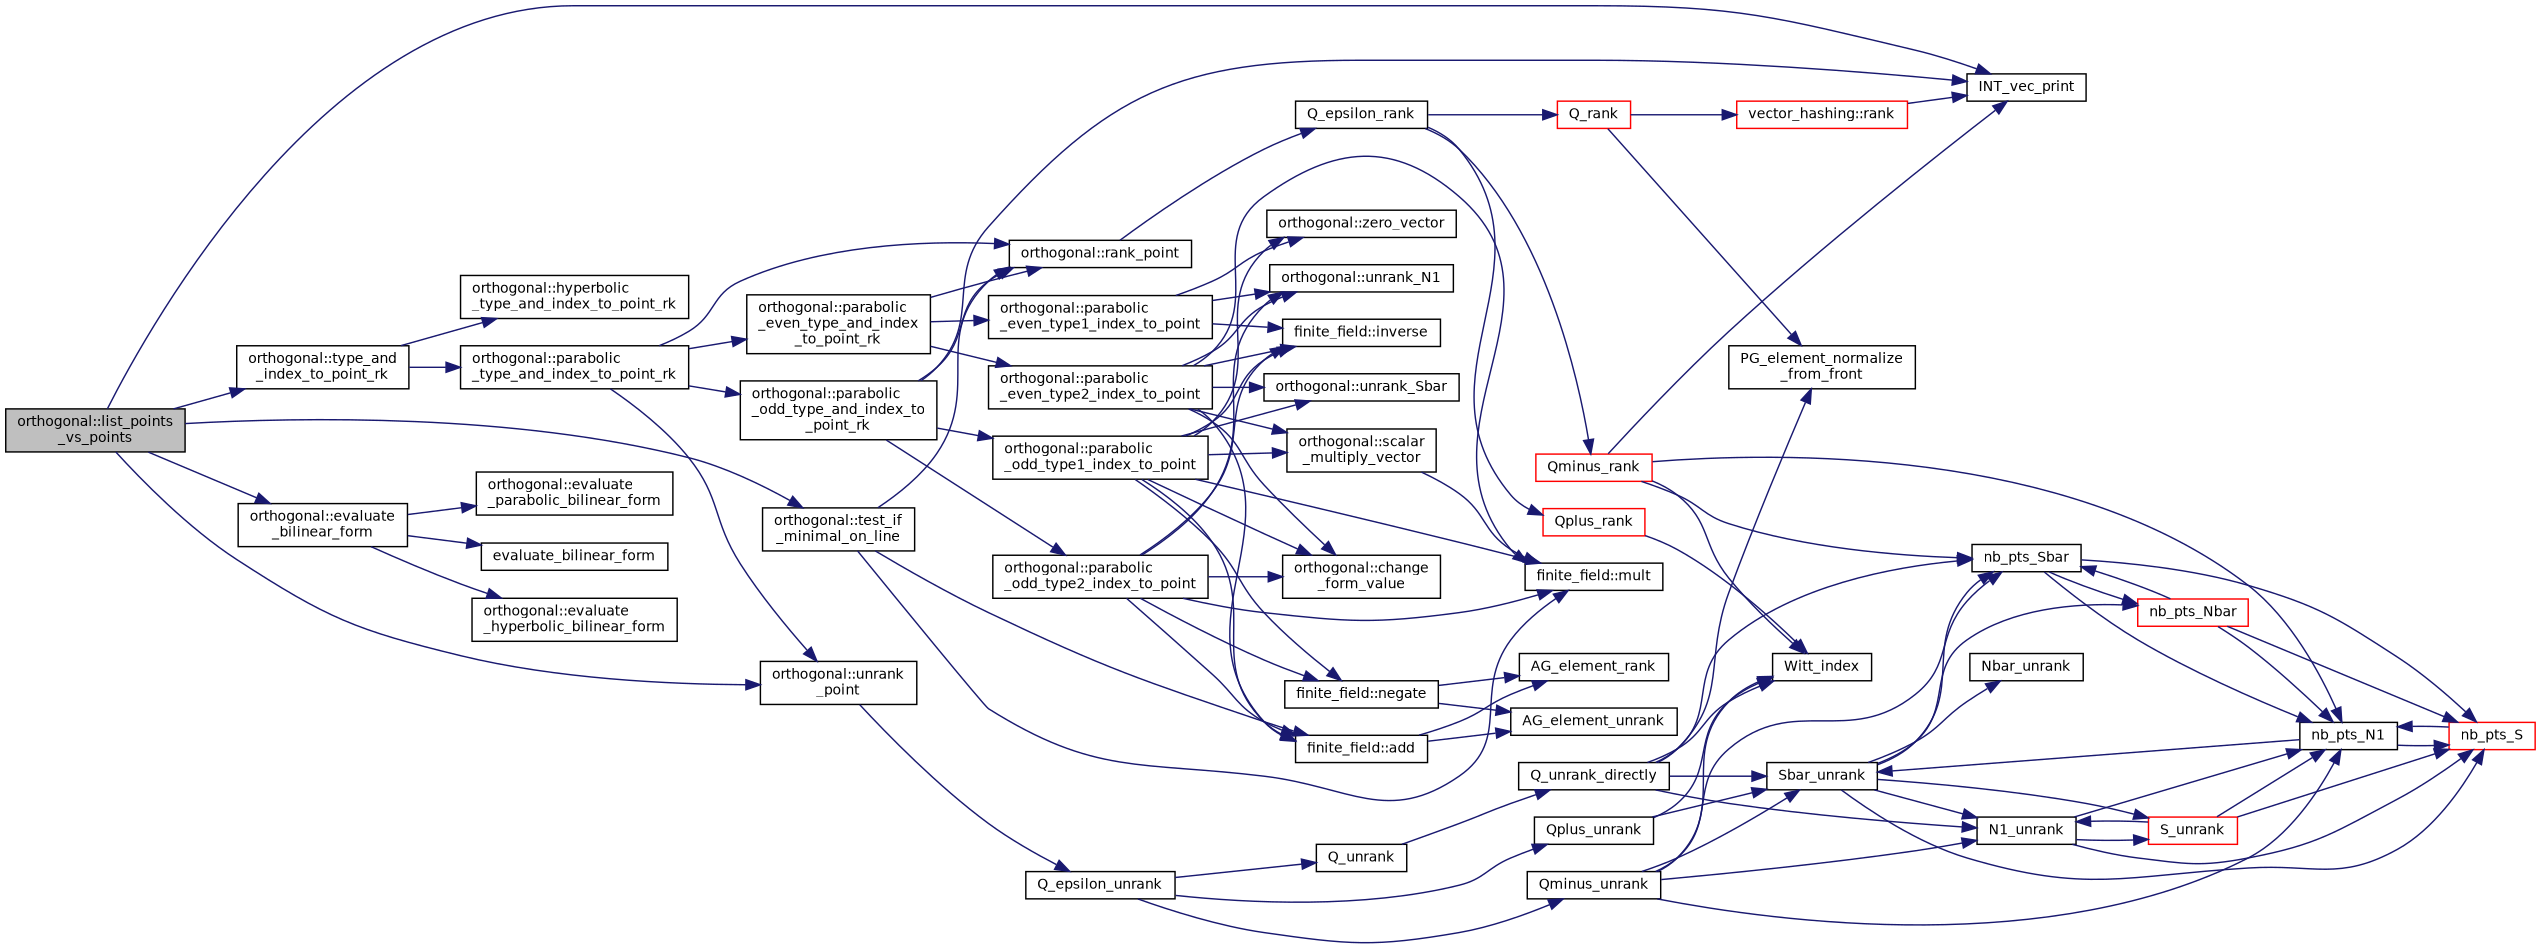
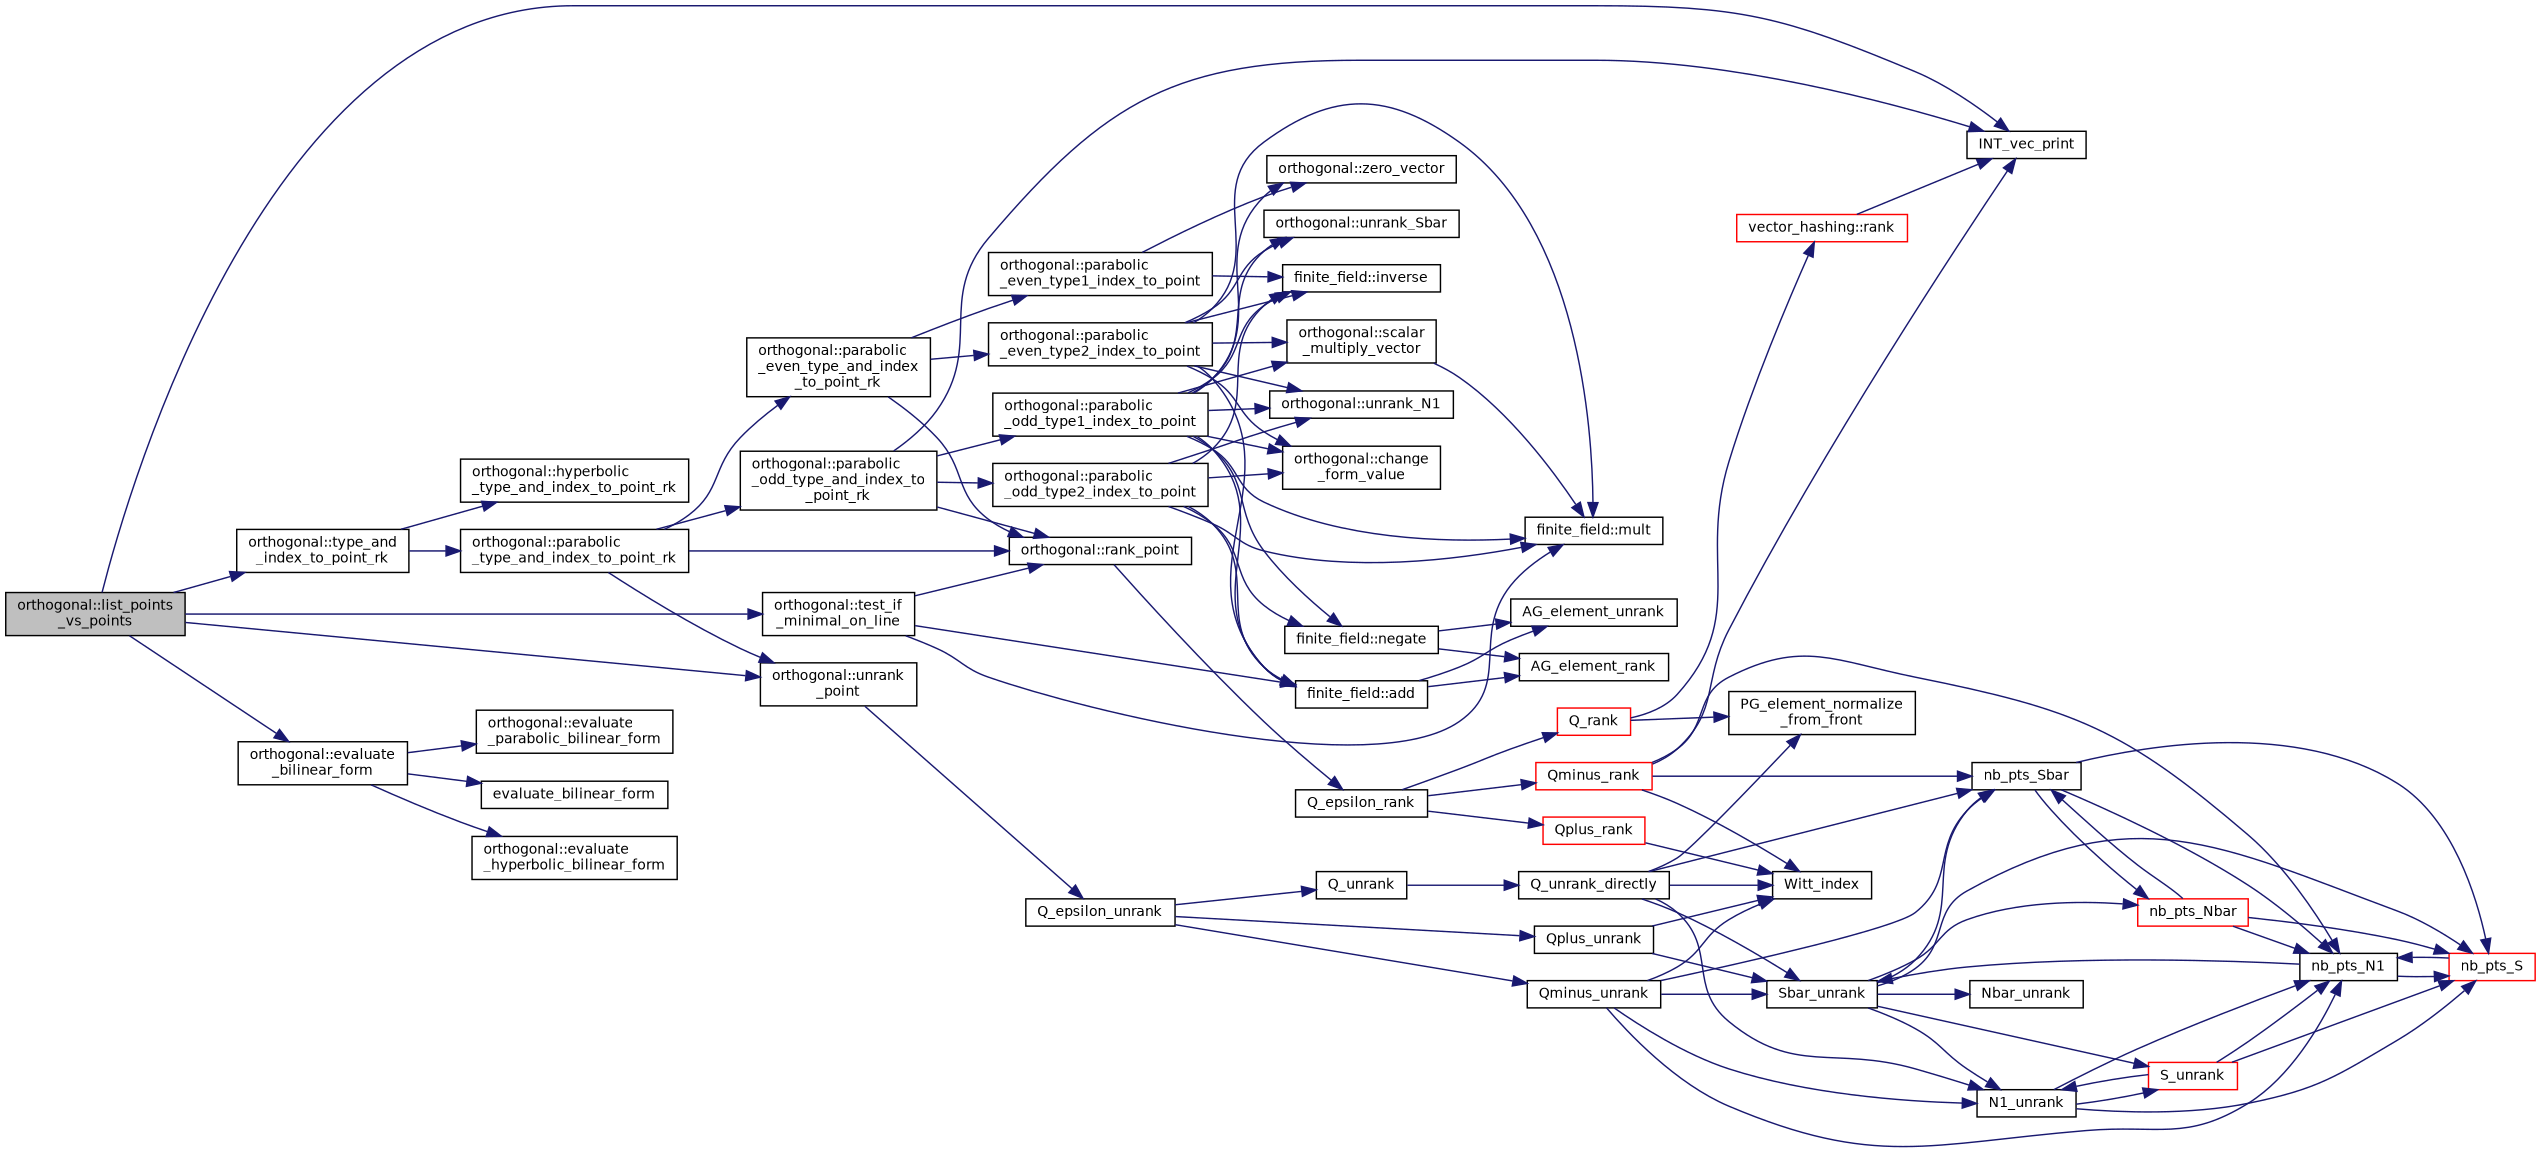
edge "orthogonal::parabolic _even_type1_index_to_point" -> "orthogonal::unrank_N1": now "orthogonal::parabolic _odd_type1_index_to_point" -> "orthogonal::unrank_N1"
